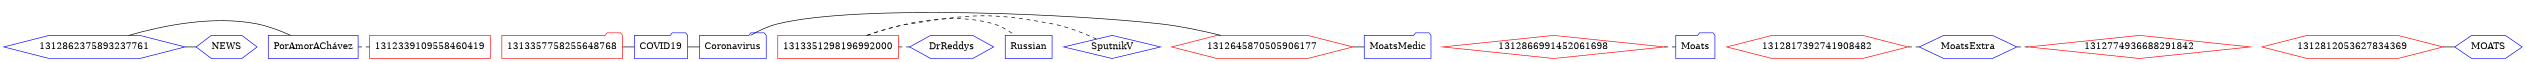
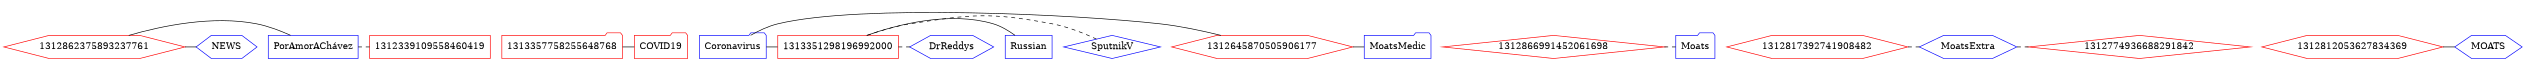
edge "1313351298196992000" -- "Russian": style dashed -> solid
node "1312862375893237761": color blue -> red
node "COVID19": color blue -> red
edge "COVID19" -- "Coronavirus": now "1313351298196992000" -- "Coronavirus"
